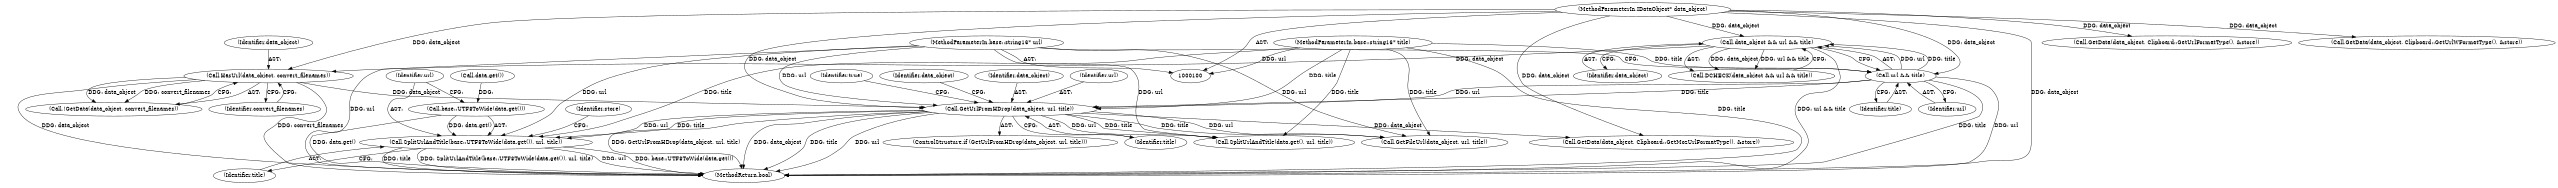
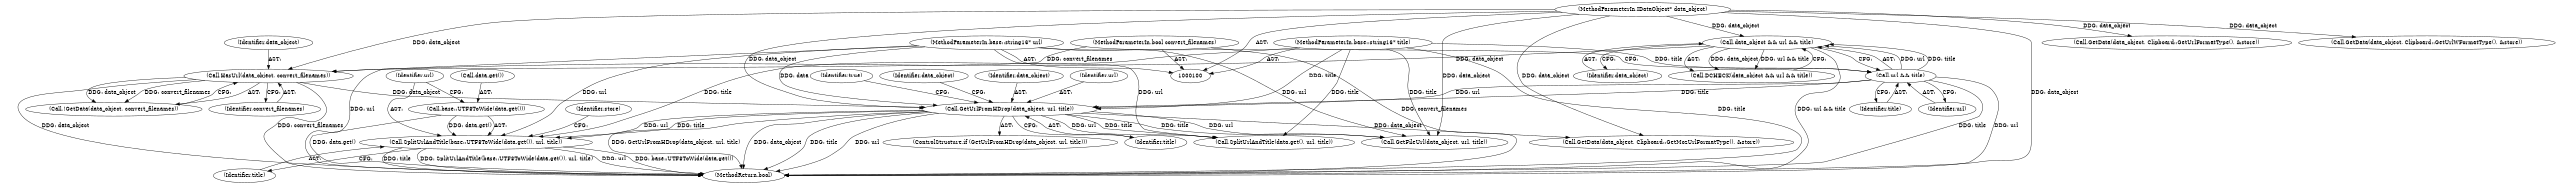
edge "(MethodParameterIn,IDataObject* data_object)" -> "(Call,url && title)": now "(MethodParameterIn,IDataObject* data_object)" -> "(Call,GetFileUrl(data_object, url, title))"
node "(MethodParameterIn,bool convert_filenames)": added
edge "(MethodParameterIn,base::string16* title)" -> "1000100": label "DDG: url" -> "AST: "
edge "(MethodParameterIn,base::string16* url)" -> "(Call,GetUrlFromHDrop(data_object, url, title))": label "DDG: url" -> "DDG: data"
edge "(Identifier,convert_filenames)" -> "(Call,HasUrl(data_object, convert_filenames))": label "CFG: " -> "AST: "
edge "(Call,data.get())" -> "(Call,base::UTF8ToWide(data.get()))": label "DDG: " -> "AST: "
